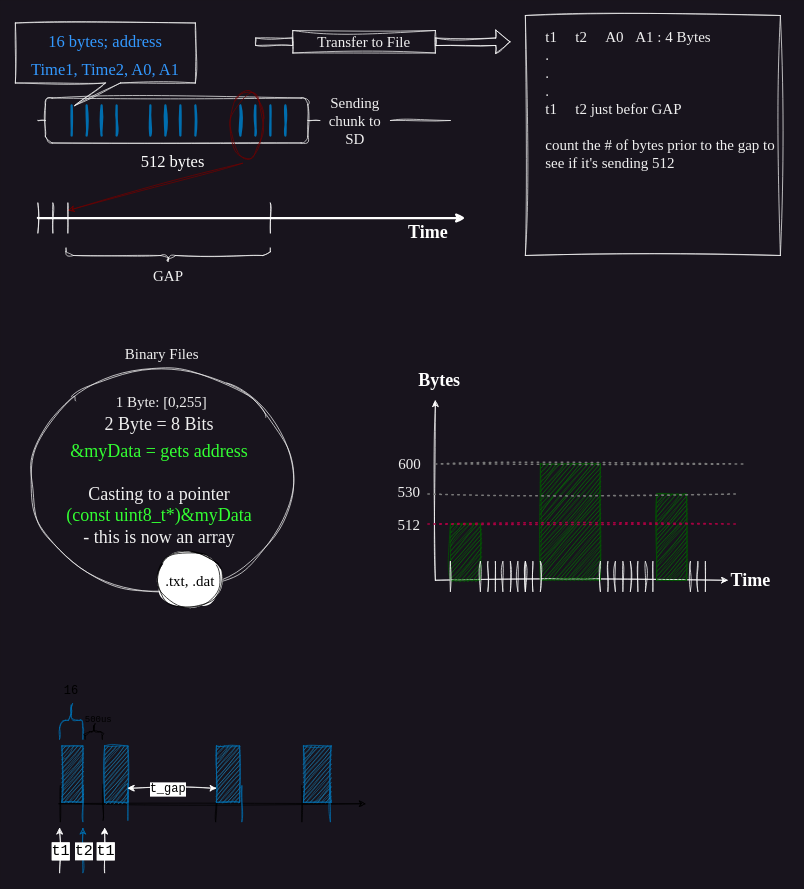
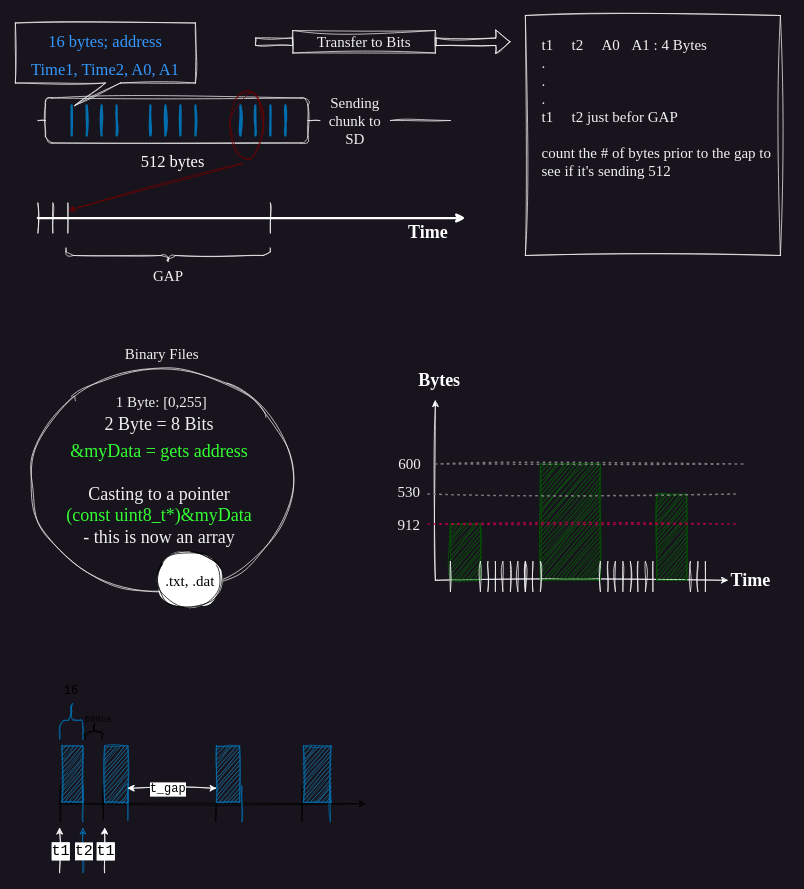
node "Transfer to File": label "Transfer to File" -> "Transfer to Bits"
node "t1 t2 A0 A1 : 4 Bytes . . . t1 t2 just befor GAP count the # of bytes prior to the gap to see if it's sending 512": moved (660, 128) -> (657, 135)
node "512": label "512" -> "912"
